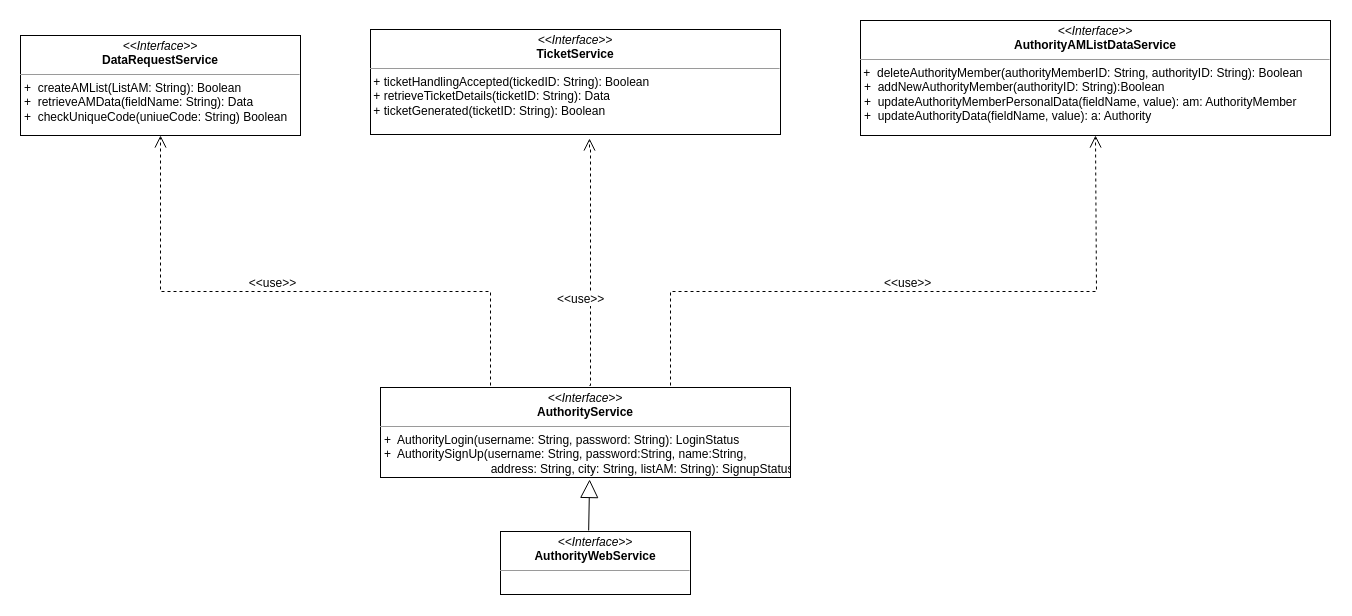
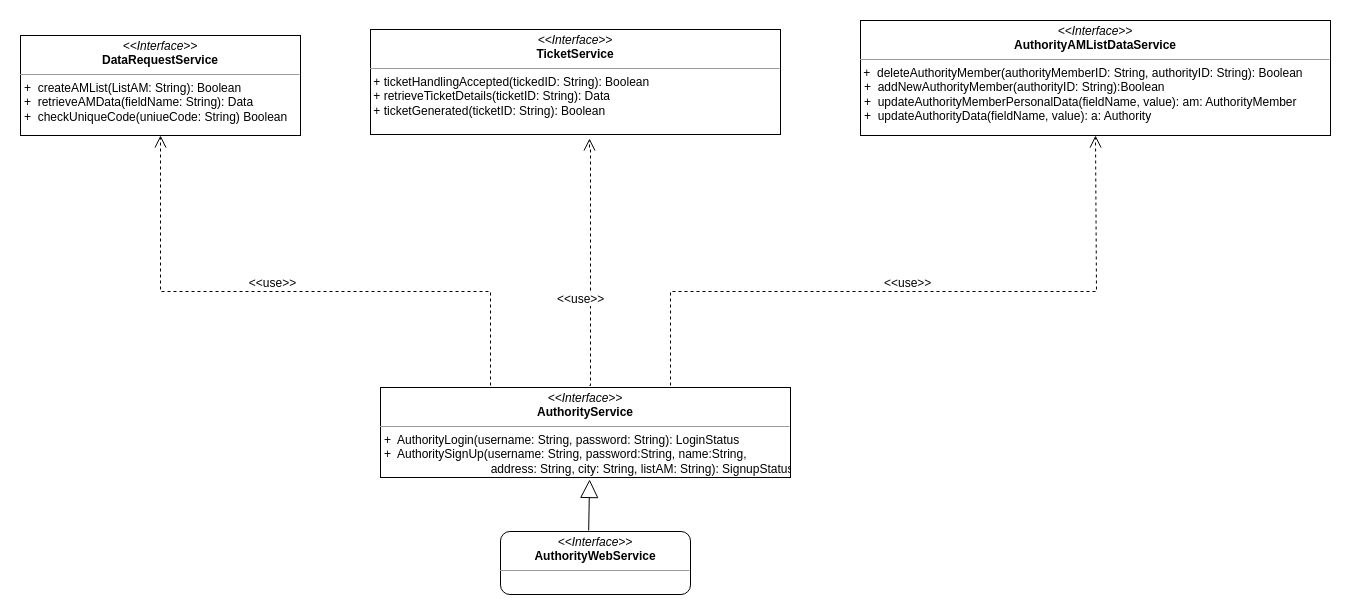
node "<<Interface>> AuthorityWebService": shape rectangle -> rounded rectangle
